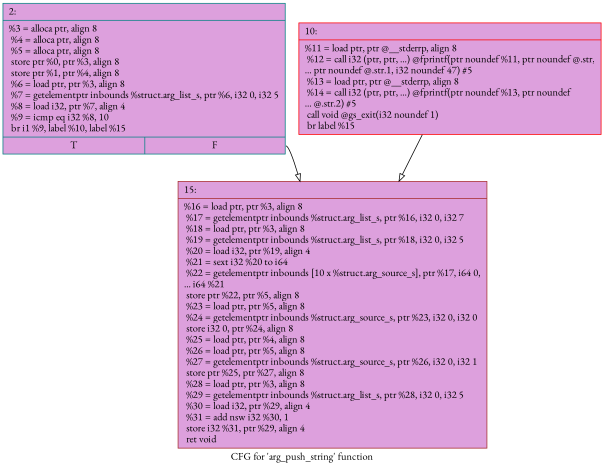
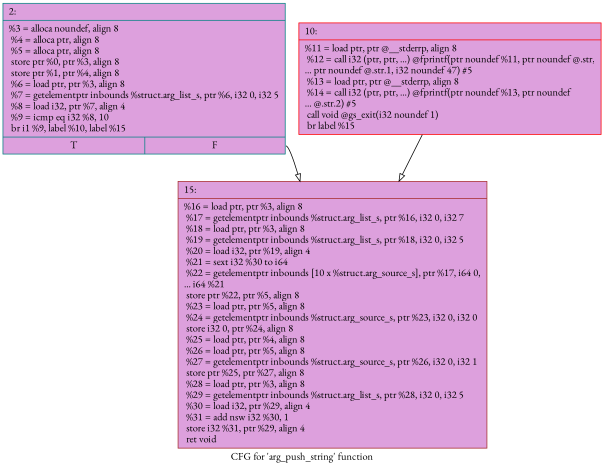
node "2:": text "%3 = alloca ptr, align 8" -> "%3 = alloca noundef, align 8"
node "15:": text "%21 = sext i32 %20 to i64" -> "%21 = sext i32 %30 to i64"
